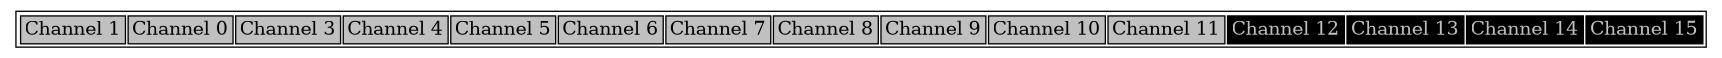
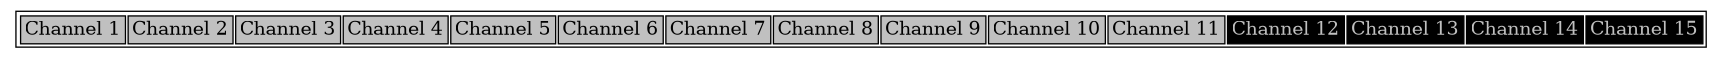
node "Channel 1": text "Channel 0" -> "Channel 2"
